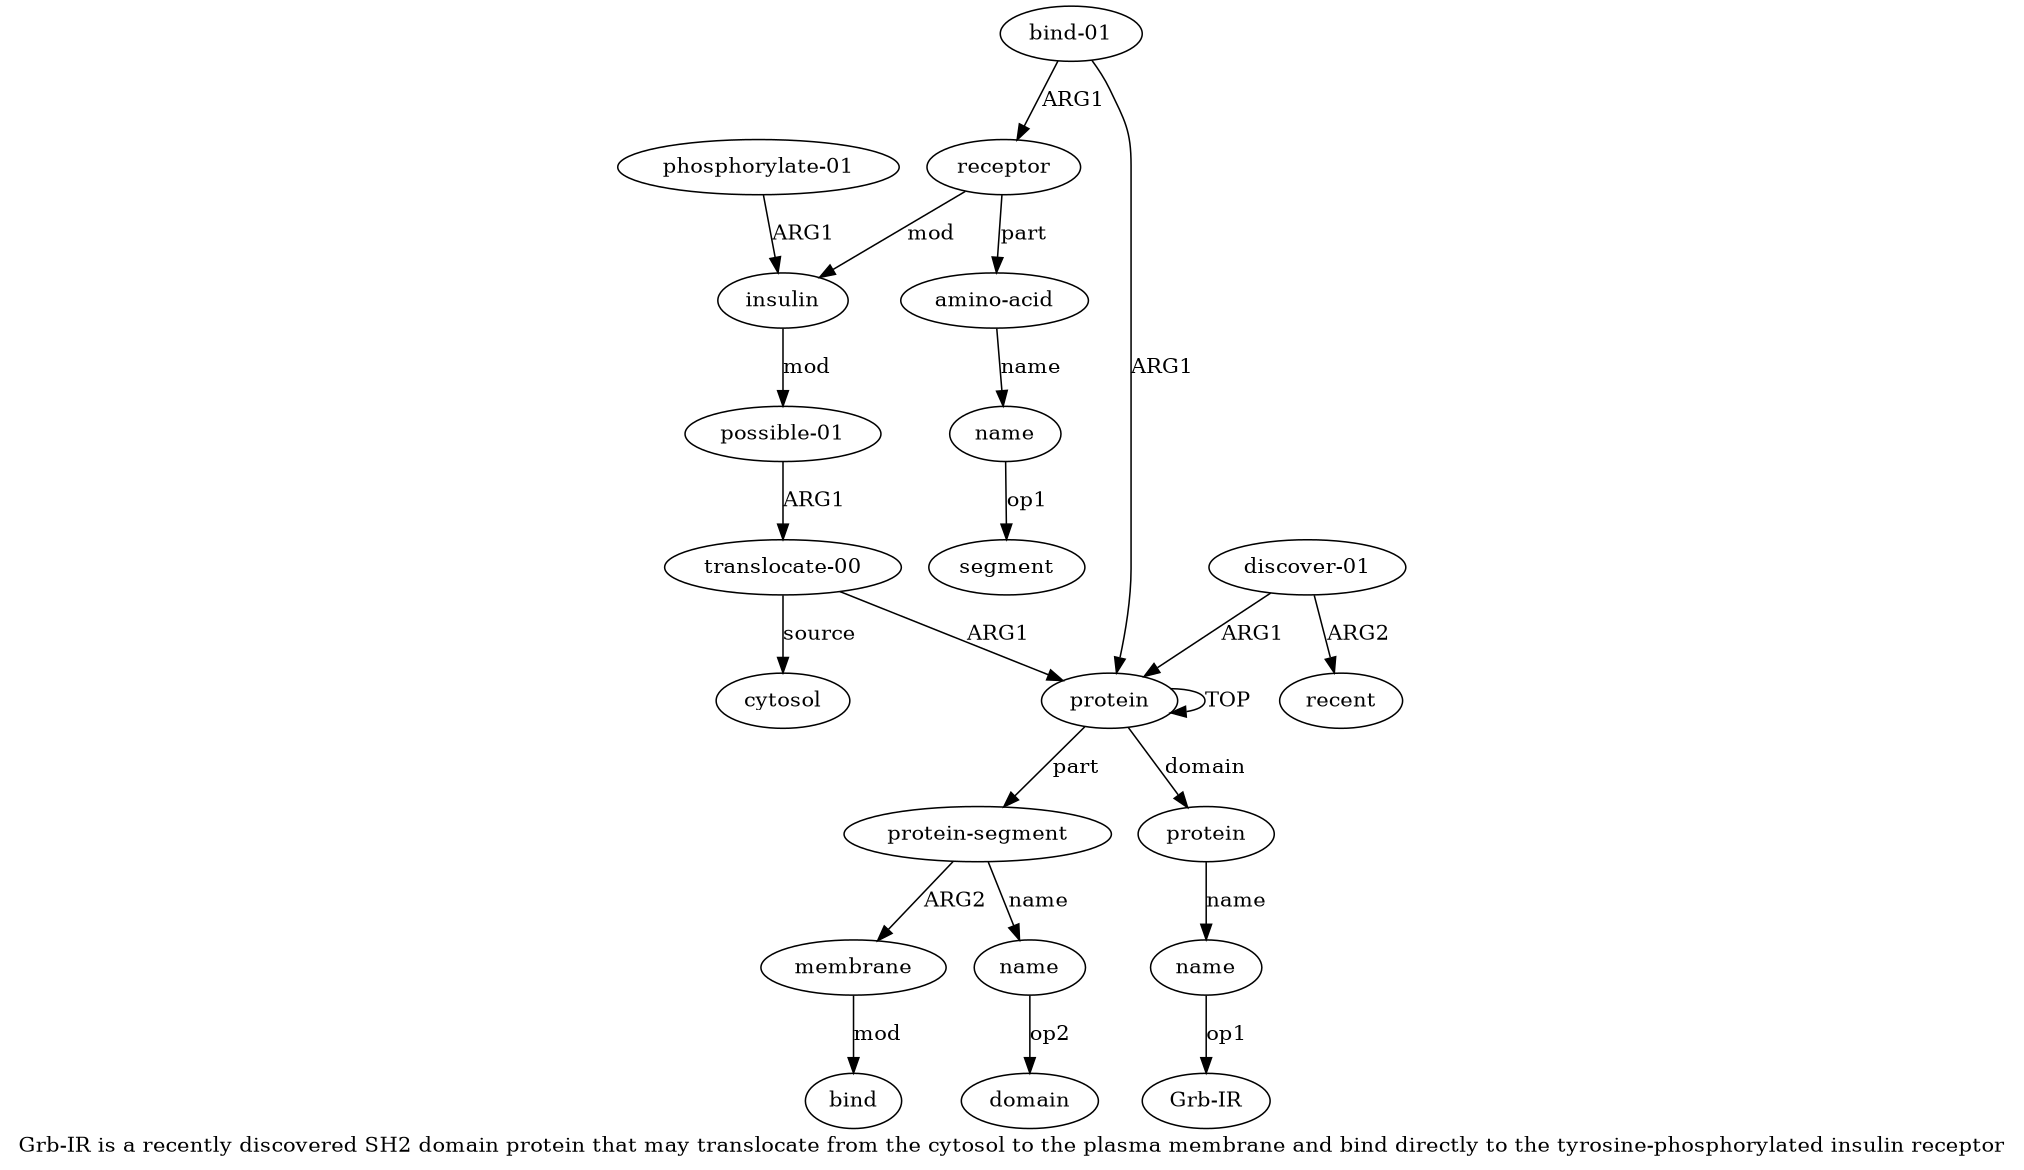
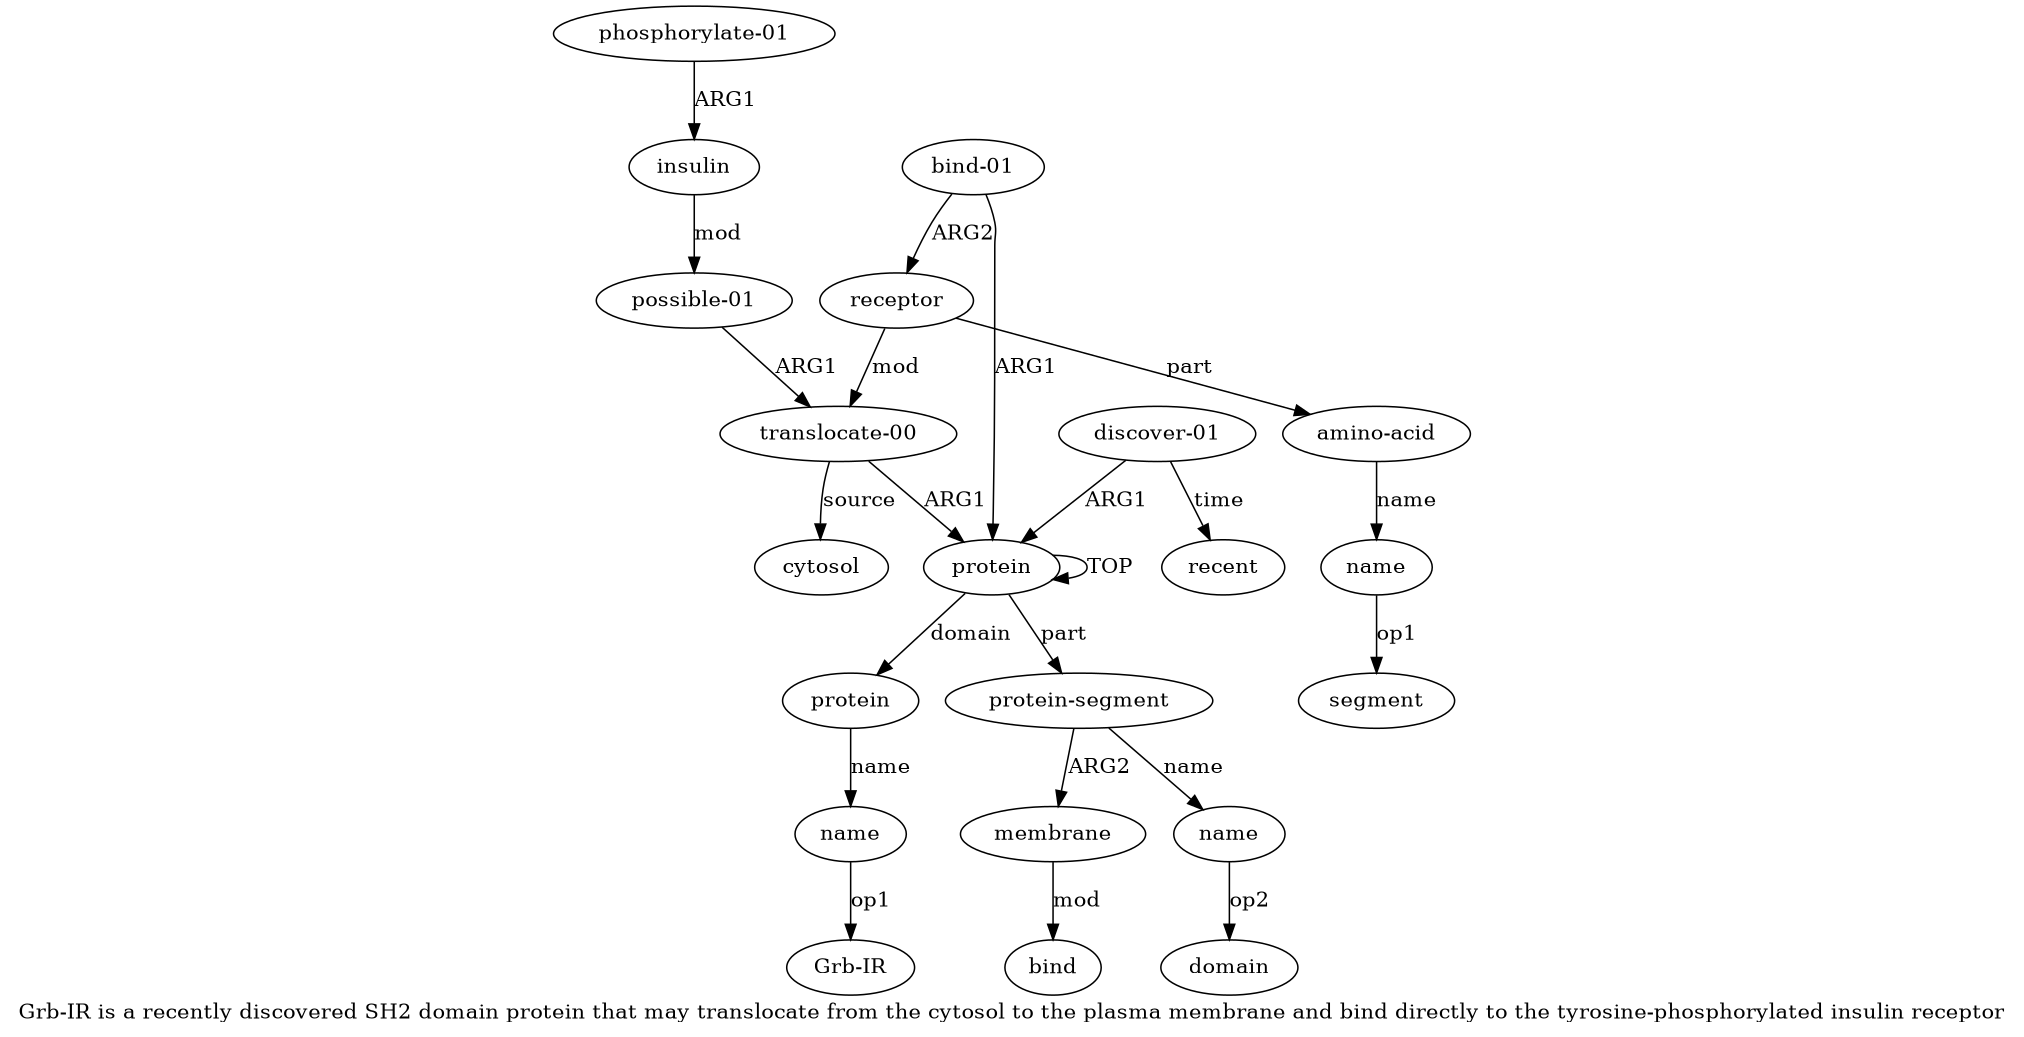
edge "bind-01" -> "receptor": label "ARG1" -> "ARG2"
edge "receptor" -> "insulin": now "receptor" -> "translocate-00"
edge "discover-01" -> "recent": label "ARG2" -> "time"
